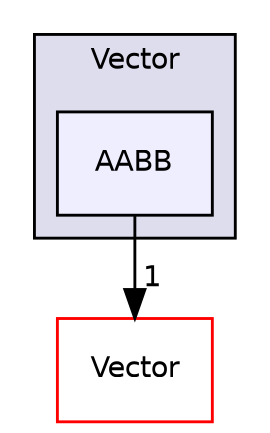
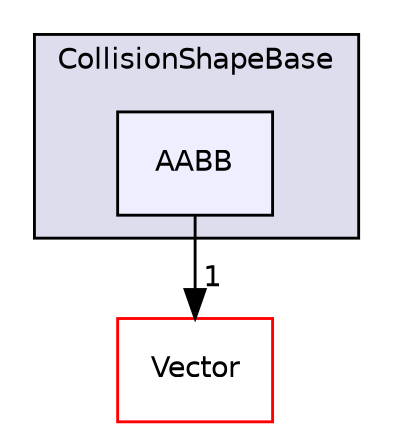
cluster "Vector": label "Vector" -> "CollisionShapeBase"
